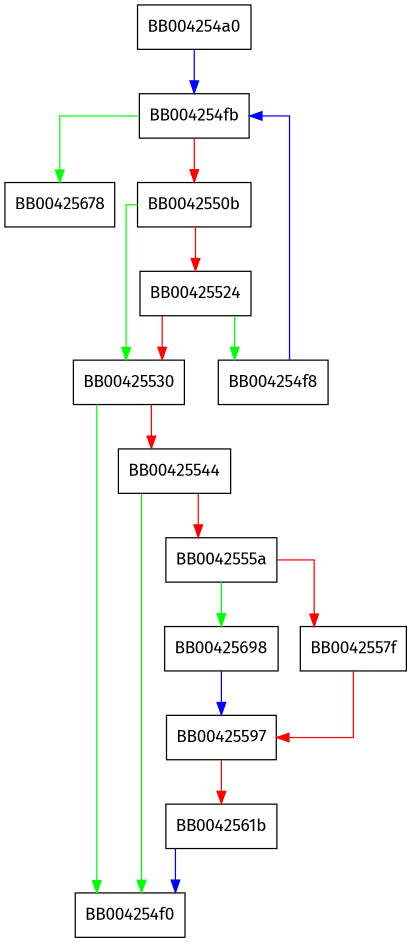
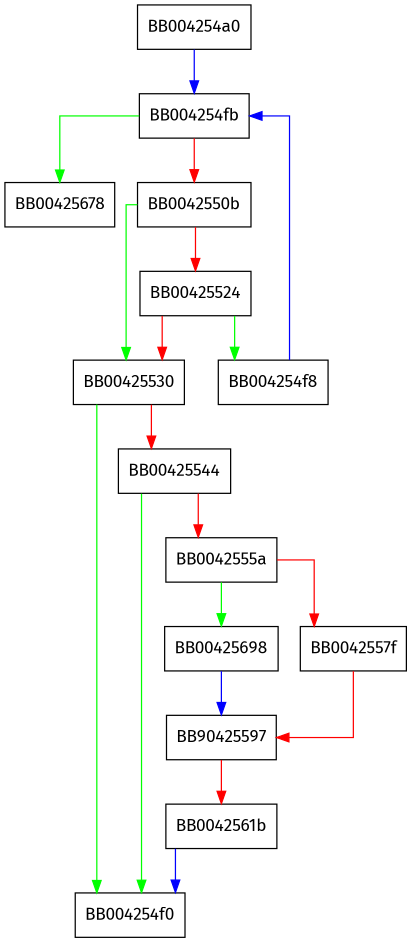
node "BB00425597": label "BB00425597" -> "BB90425597"
